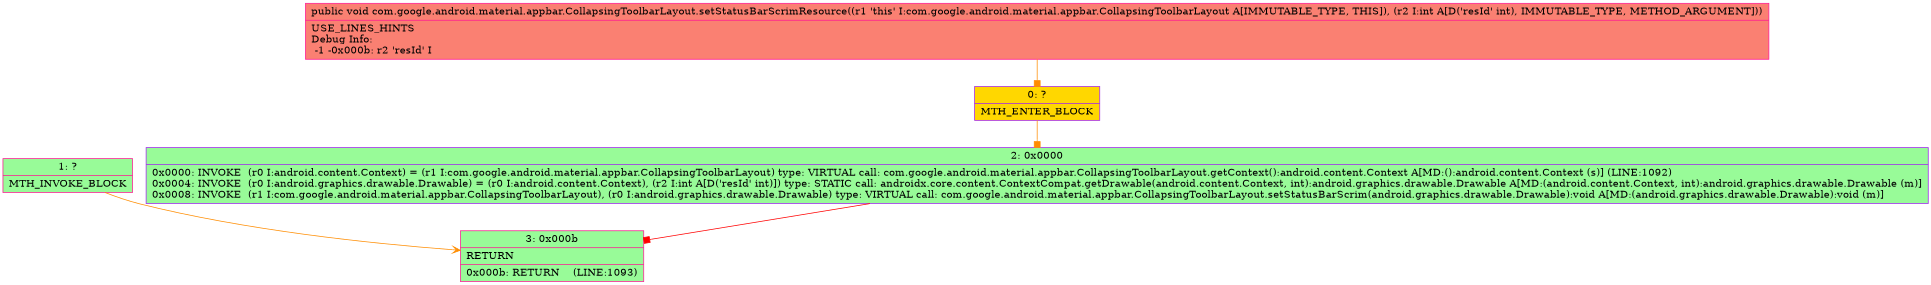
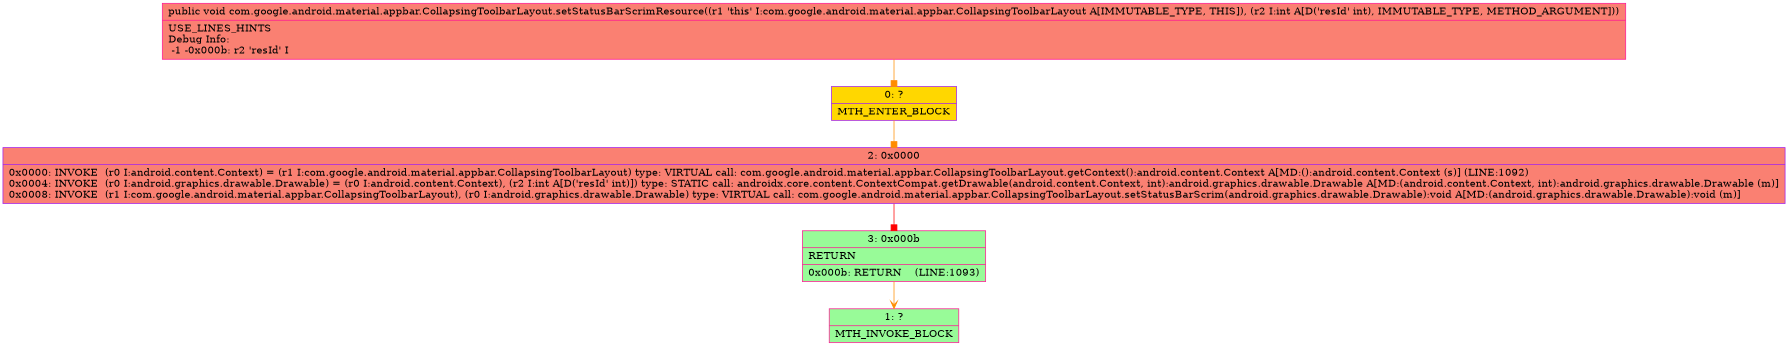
node "2: 0x0000": fillcolor palegreen -> salmon
edge "1: ?" -> "3: 0x000b": reversed
